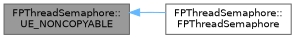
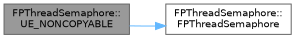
edge "FPThreadSemaphore:: FPThreadSemaphore" -> "FPThreadSemaphore:: UE_NONCOPYABLE": reversed
